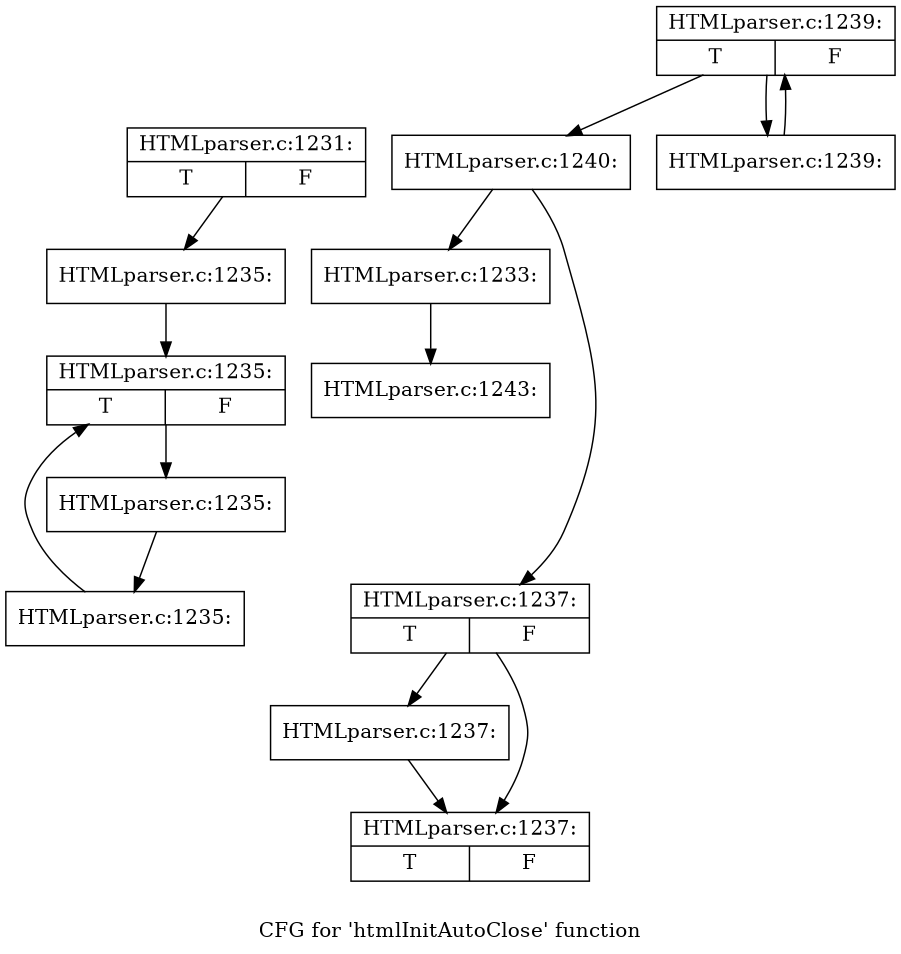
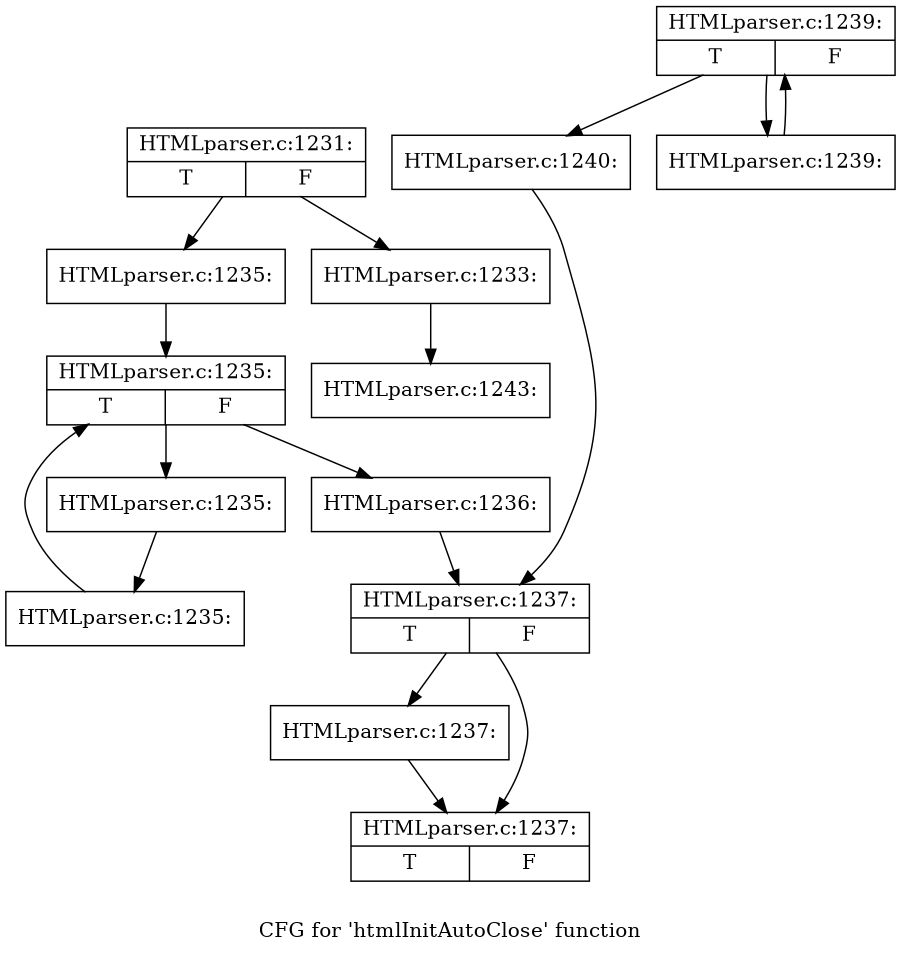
edge "HTMLparser.c:1240:" -> "HTMLparser.c:1233:": now "HTMLparser.c:1231:" -> "HTMLparser.c:1233:"
node "HTMLparser.c:1236:": added
